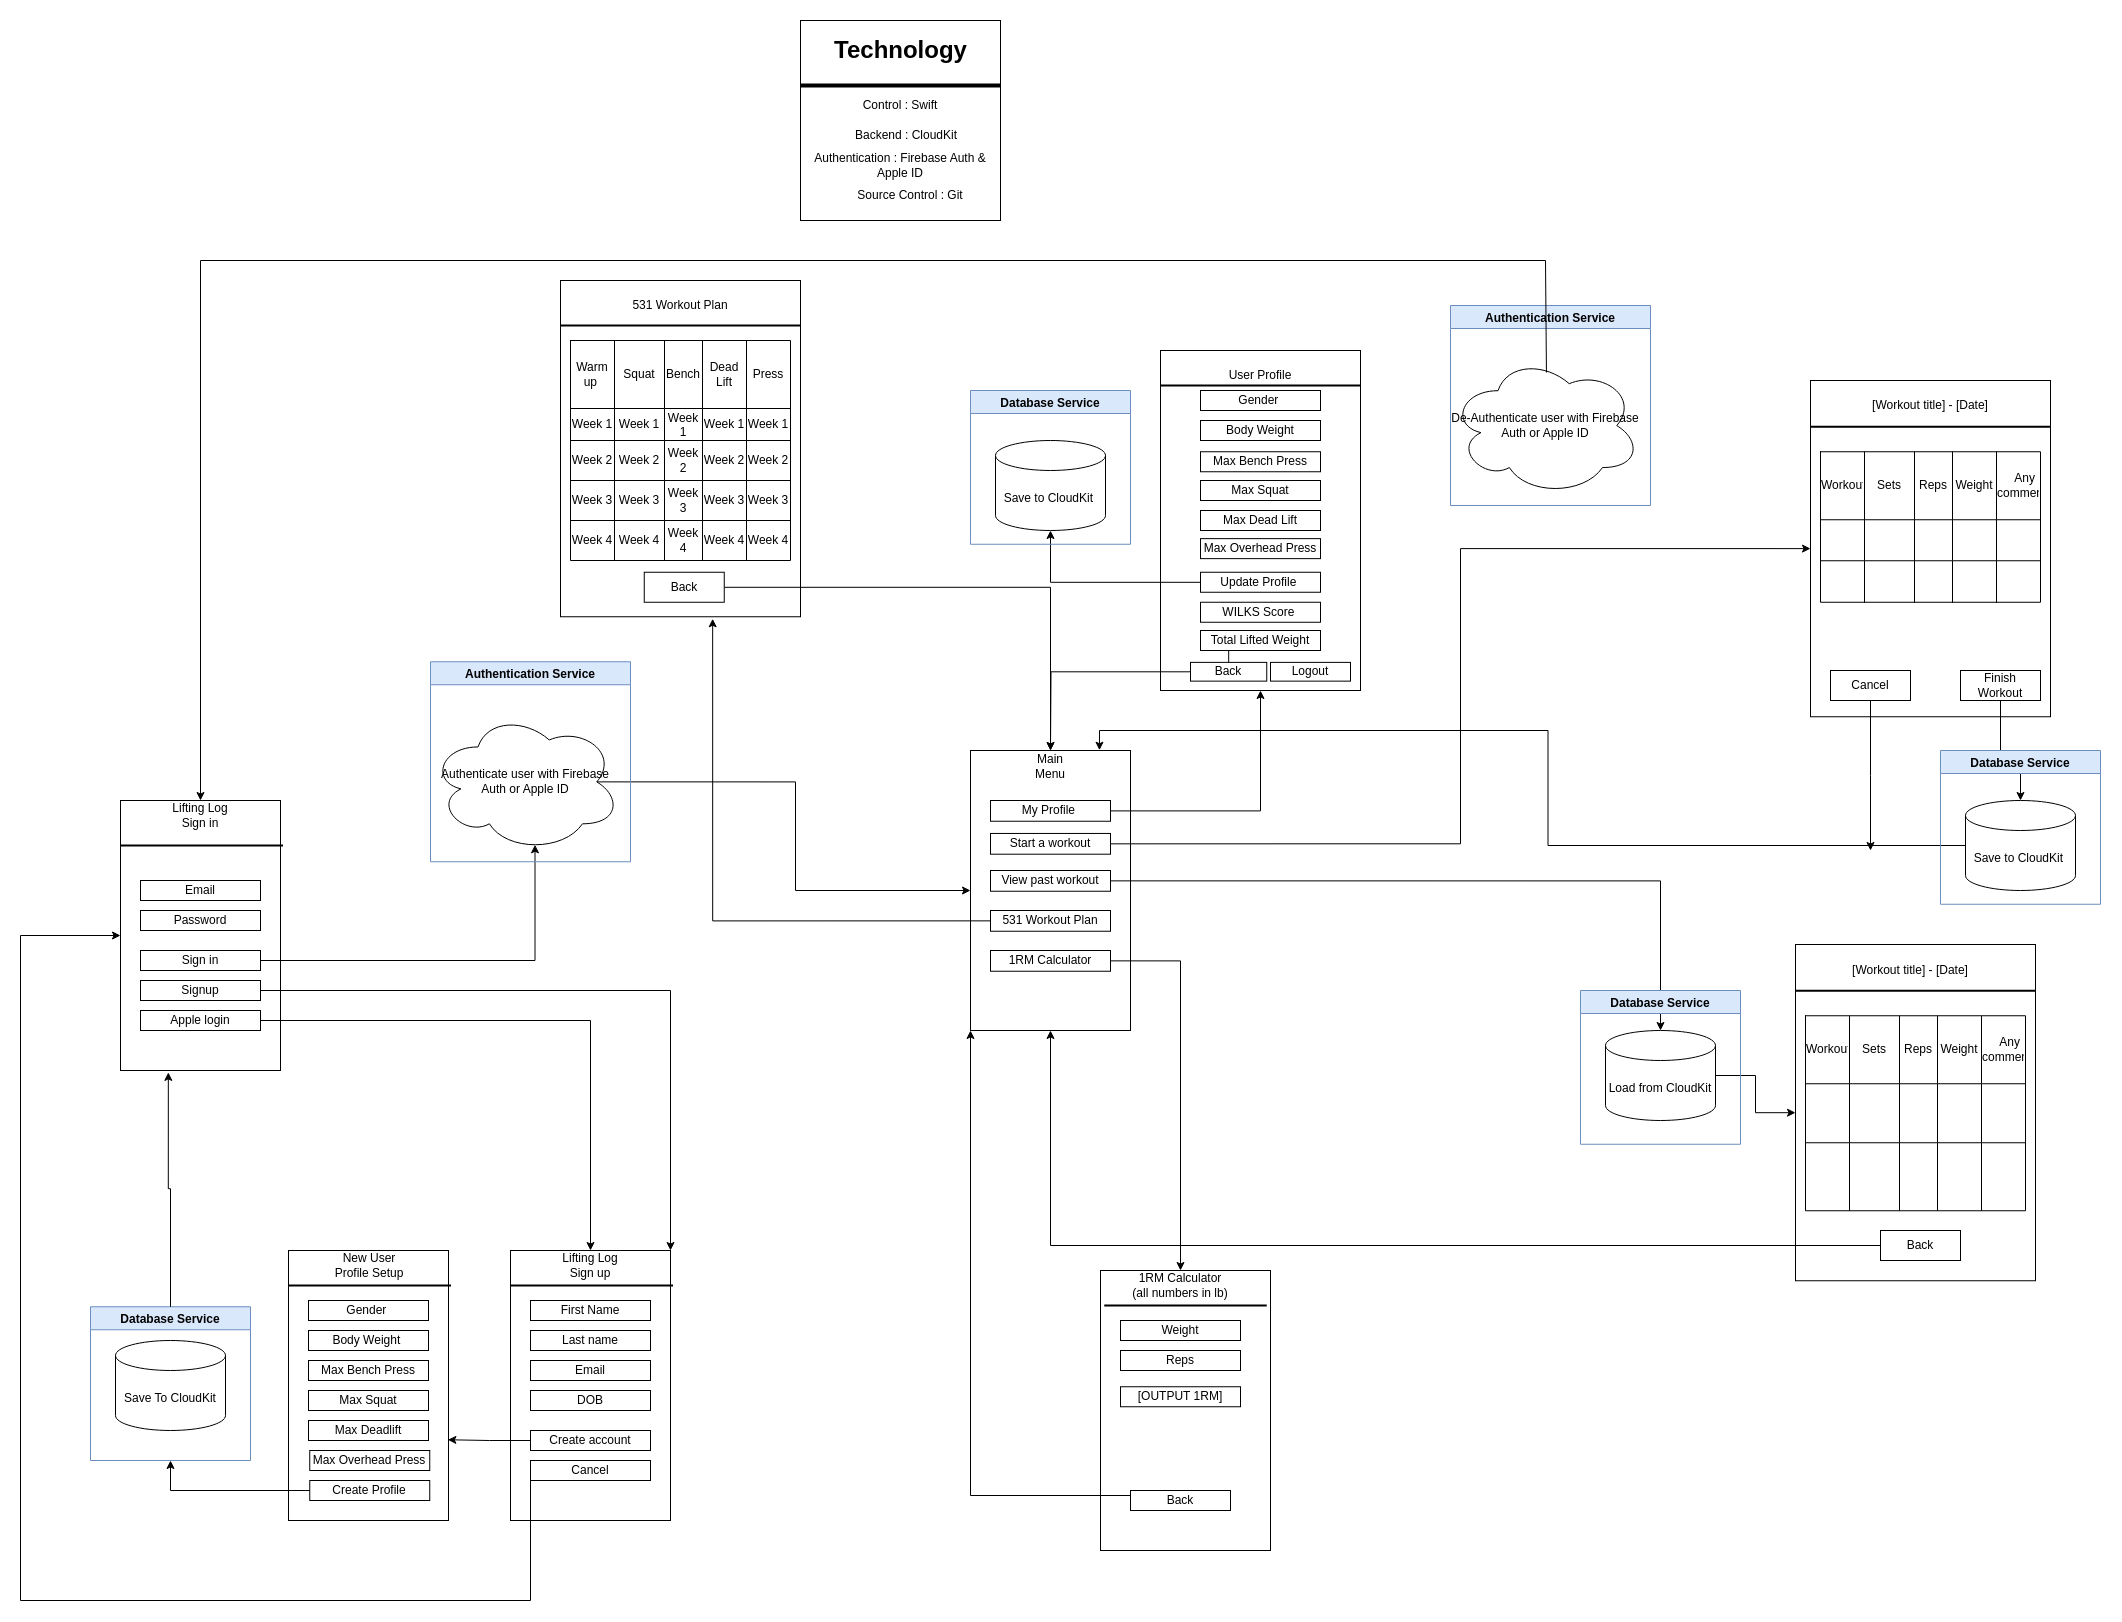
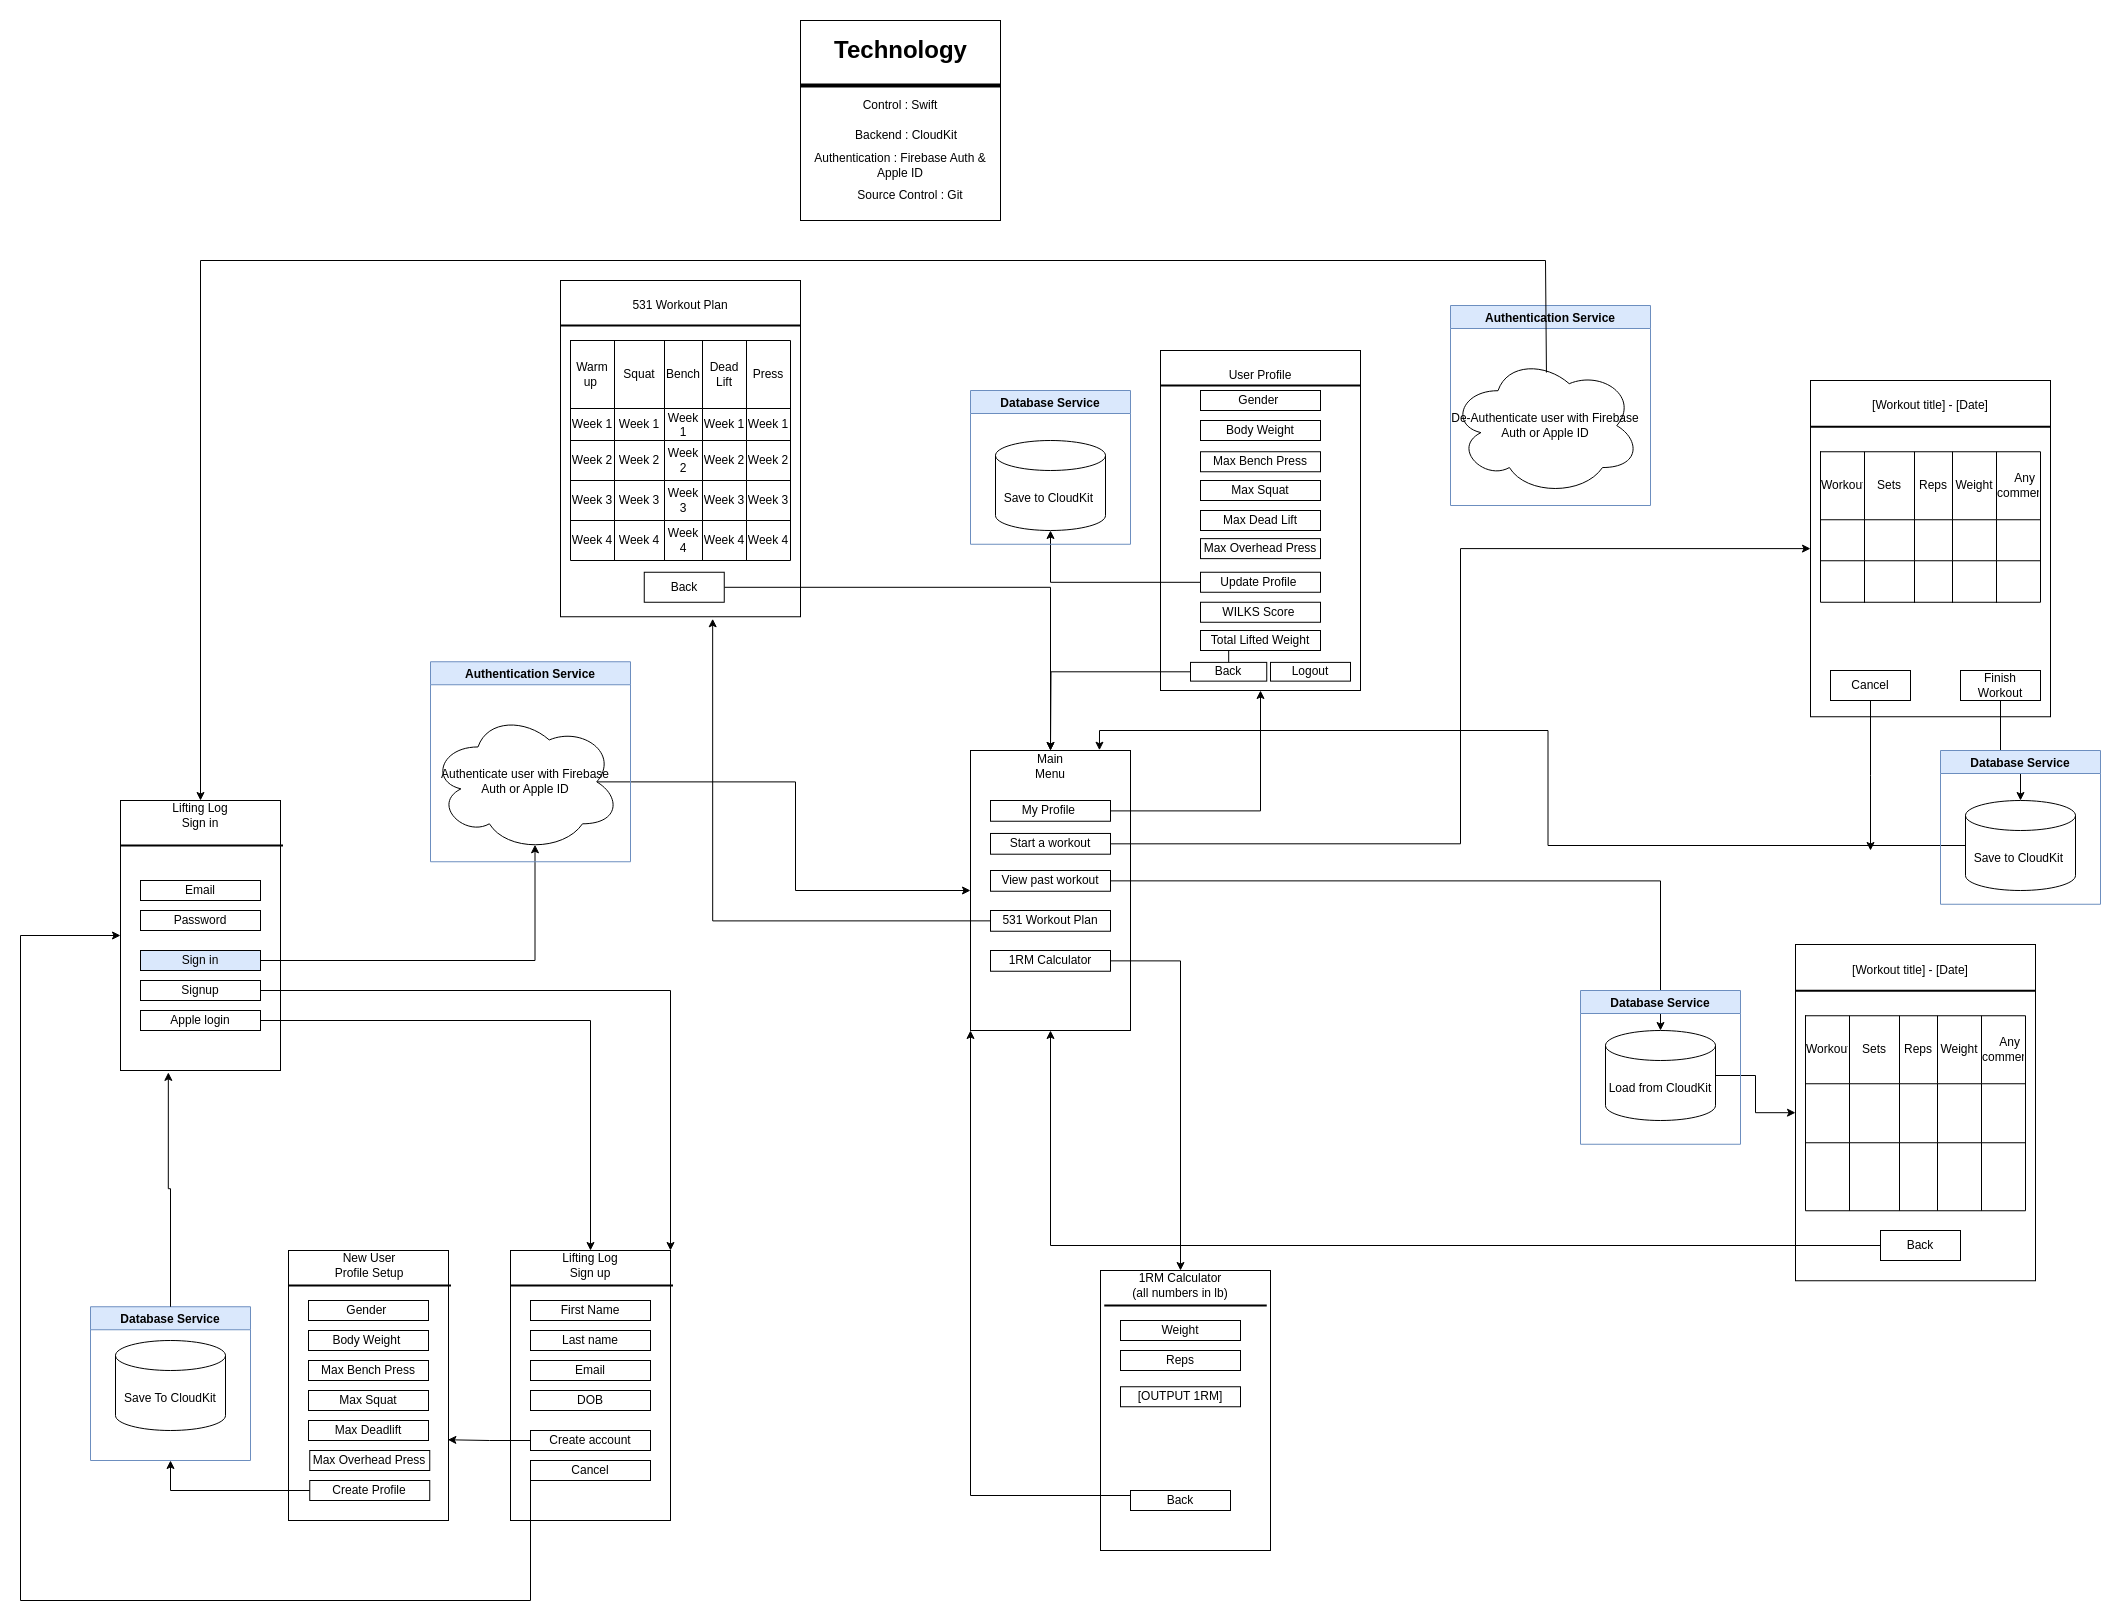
node "Sign in": fillcolor #ffffff -> #dae8fc
